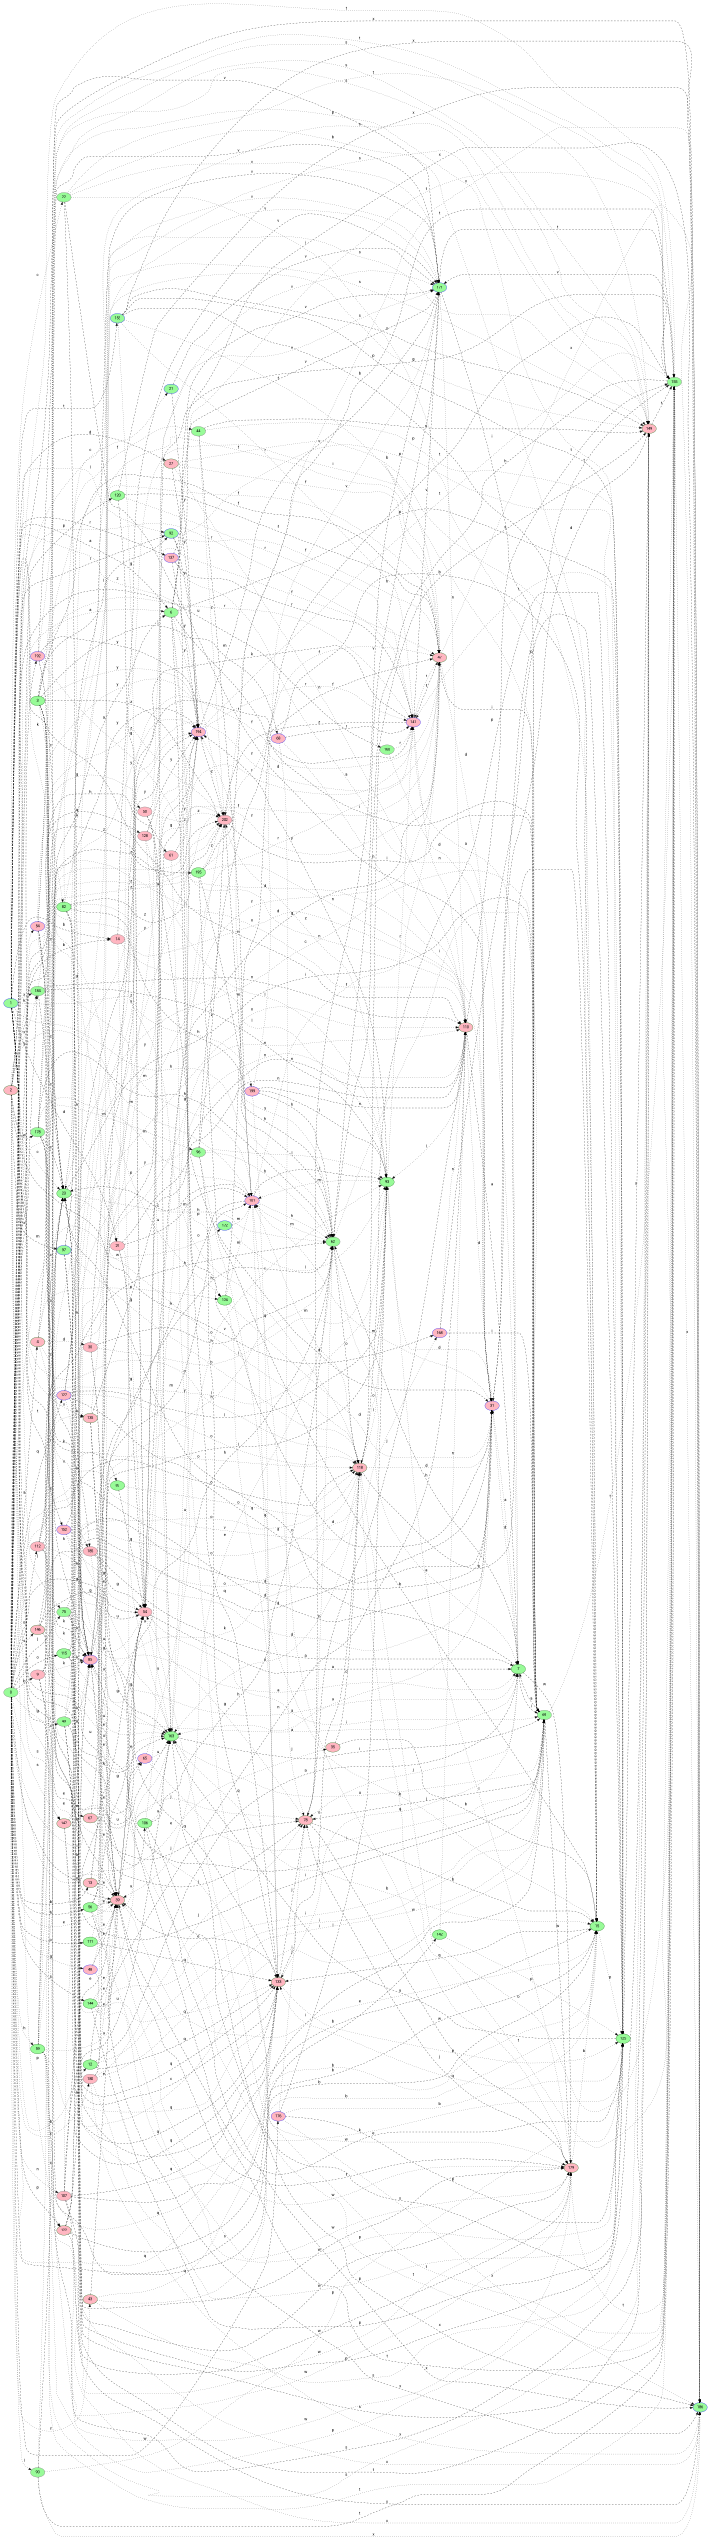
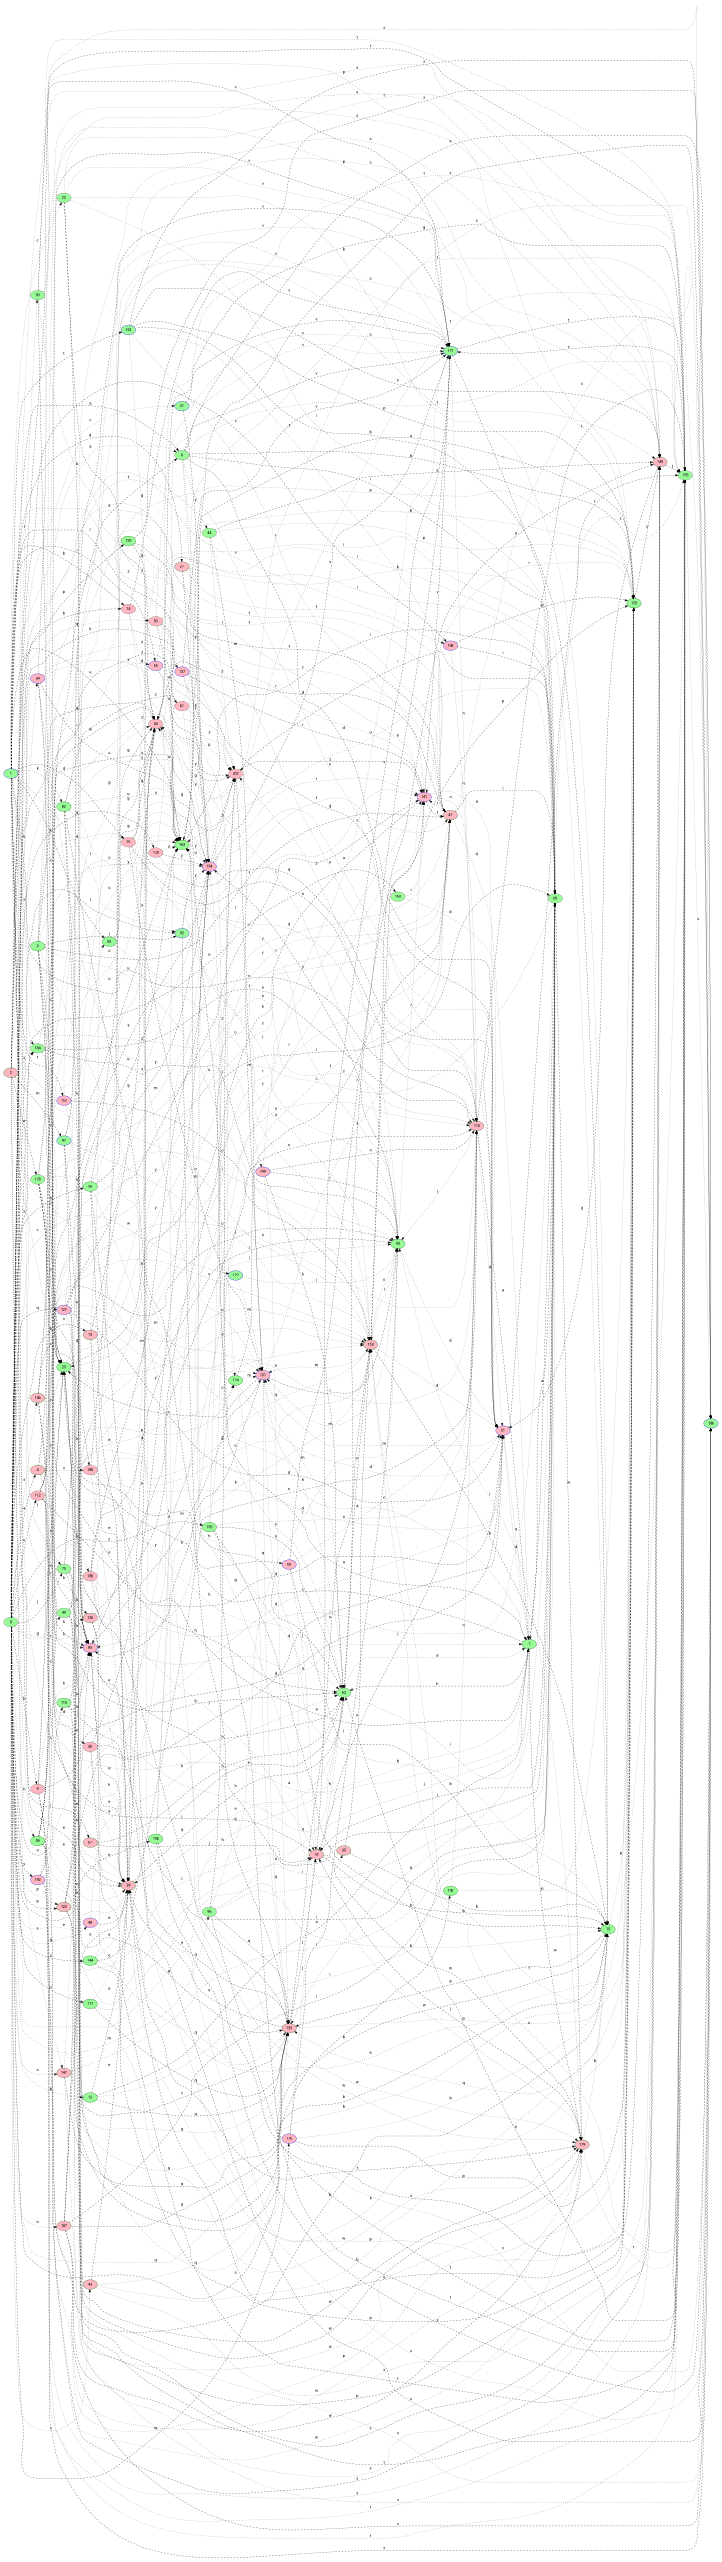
edge "137" -> "194": style dashed -> dotted
edge "192" -> "194": now "180" -> "194"
edge "75" -> "54": now "75" -> "83"
